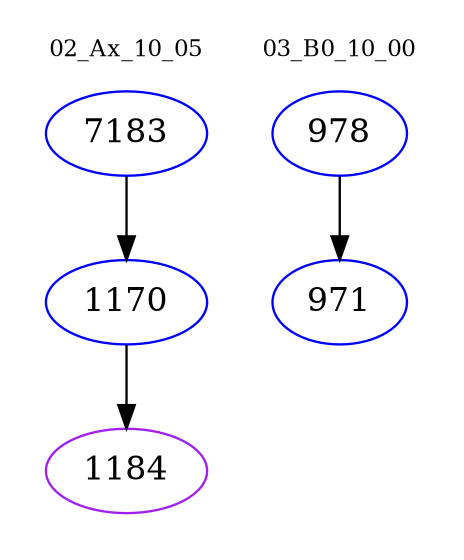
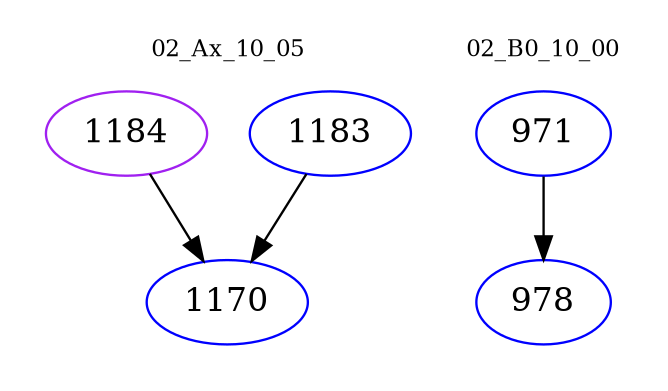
cluster "03_B0_10_00": label "03_B0_10_00" -> "02_B0_10_00"
node "7183": label "7183" -> "1183"
edge "978" -> "971": reversed
edge "1170" -> "1184": reversed
